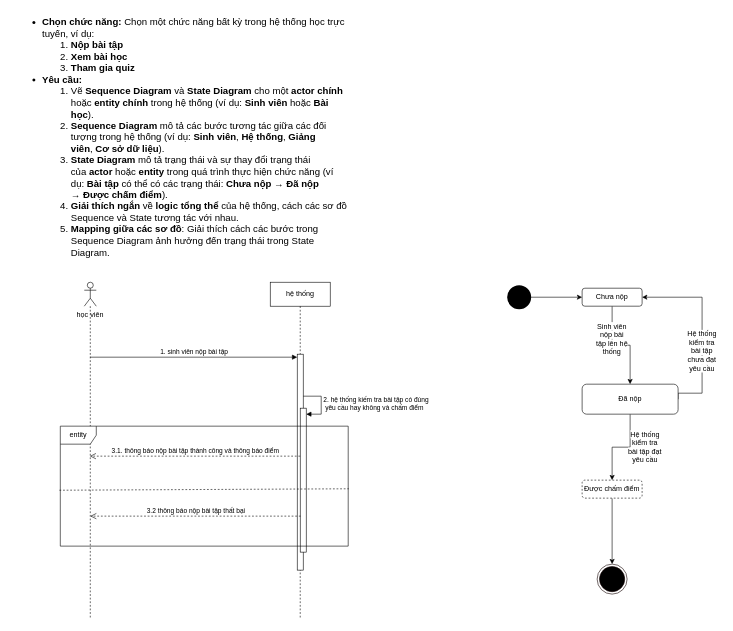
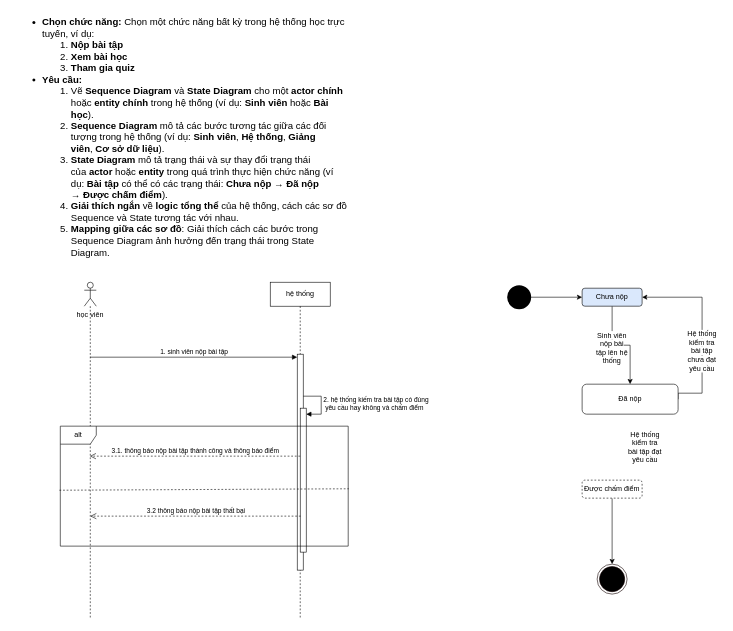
node "Chưa nộp": fillcolor #ffffff -> #dae8fc
node "Sinh viên nộp bài tập lên hệ thống": moved (612, 339) -> (612, 348)
node "entity": label "entity" -> "alt"
edge "Đã nộp" -> "Được chấm điểm": removed
